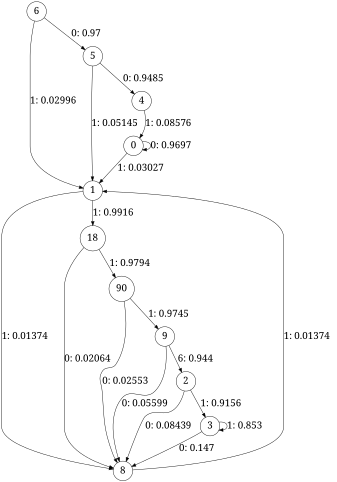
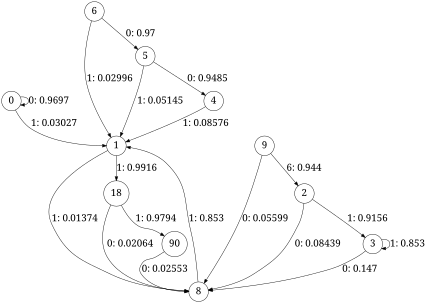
edge "4" -> "0": now "4" -> "1"
edge "90" -> "9": removed, label "1: 0.9745"
edge "8" -> "1": label "1: 0.01374  " -> "1: 0.853    "
